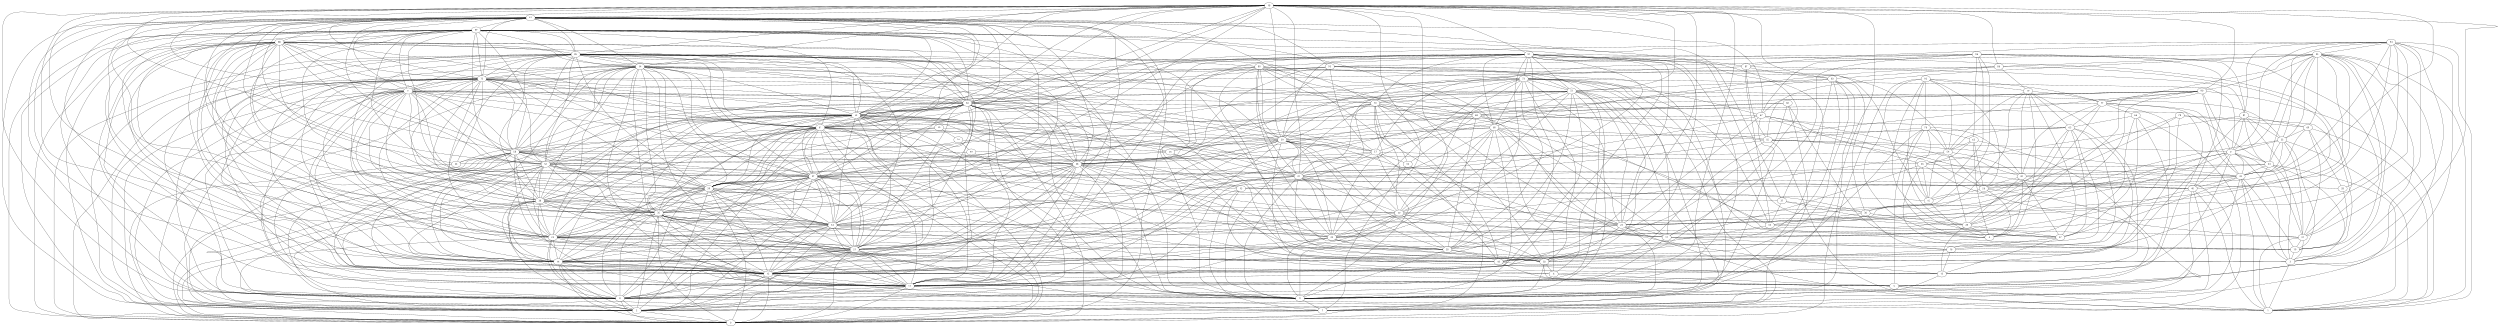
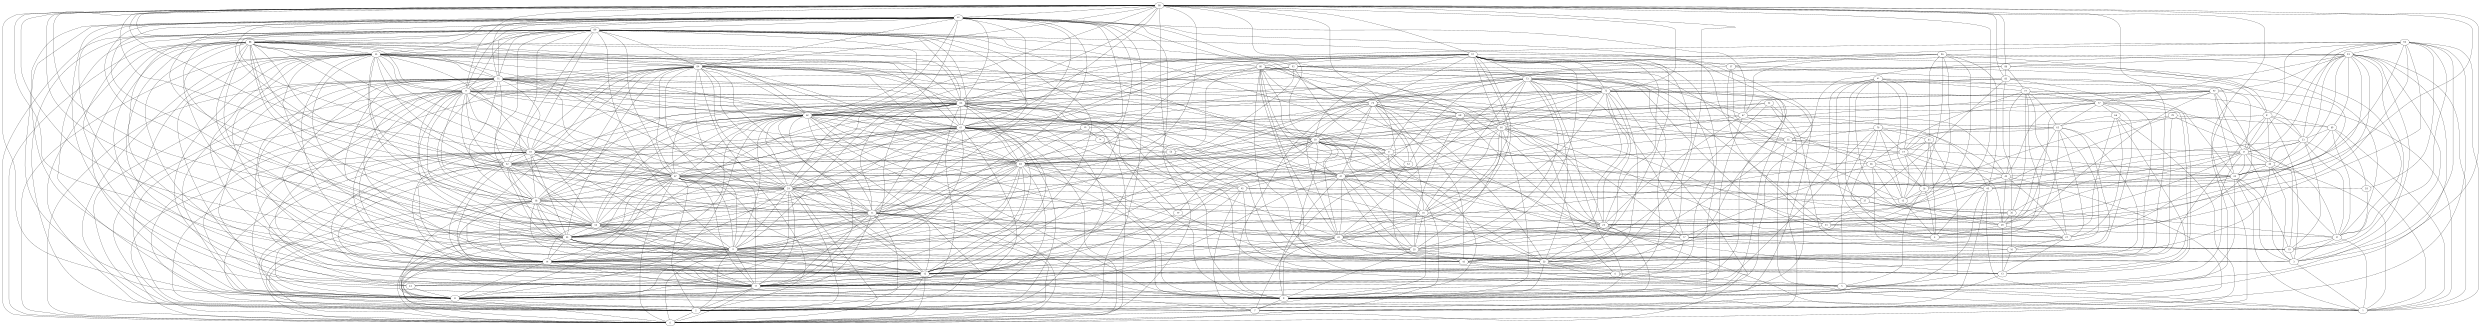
edge "8" -> "12": now "24" -> "12"
